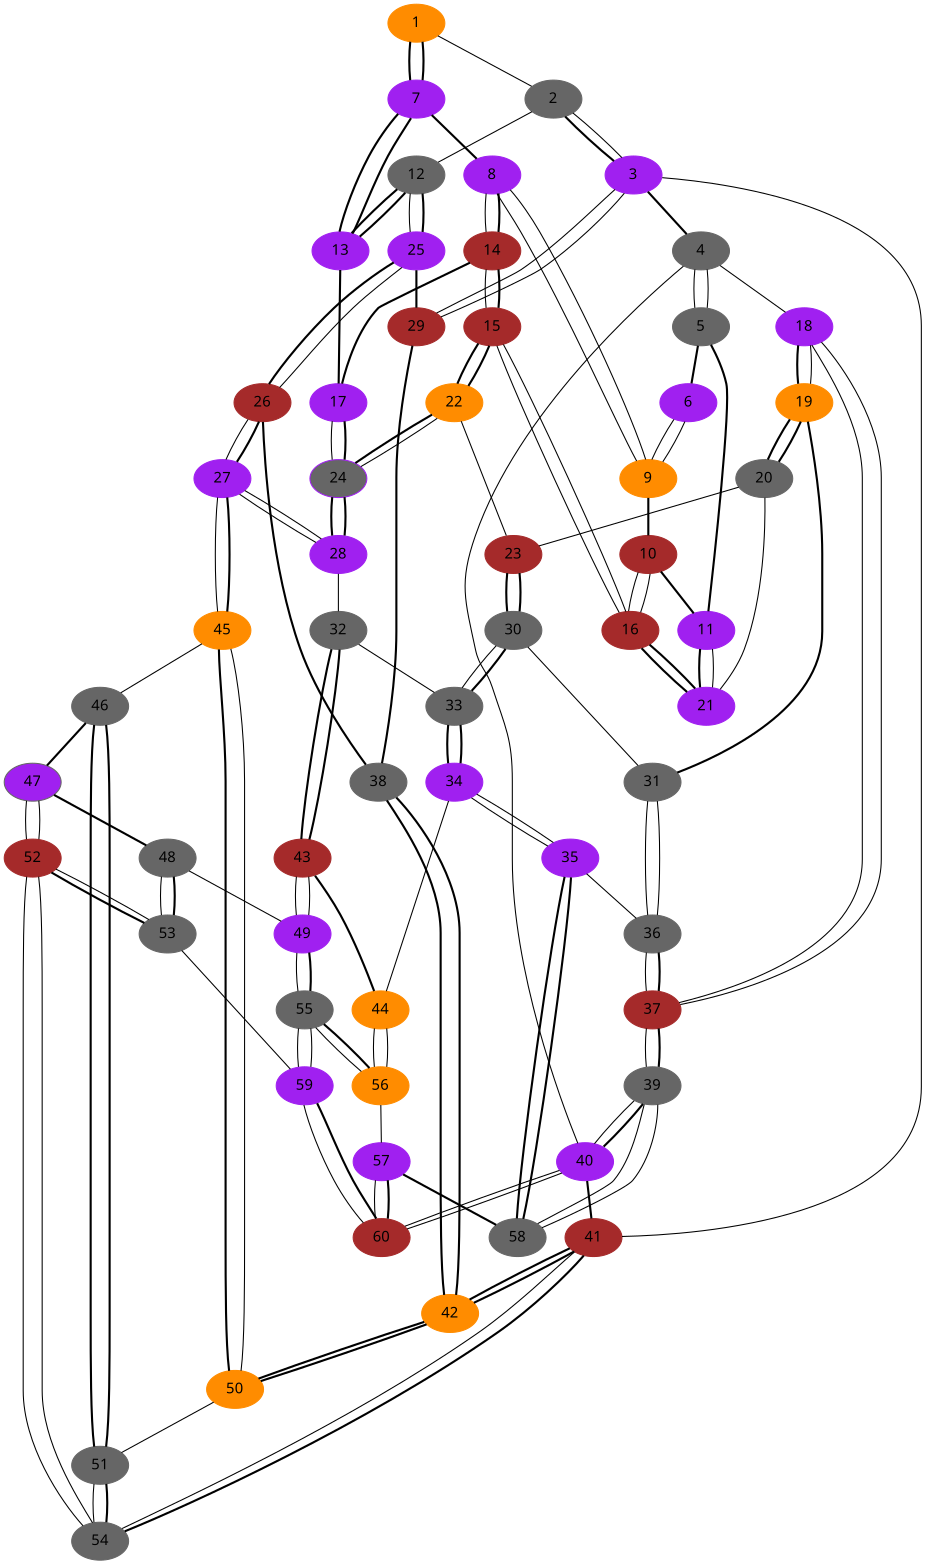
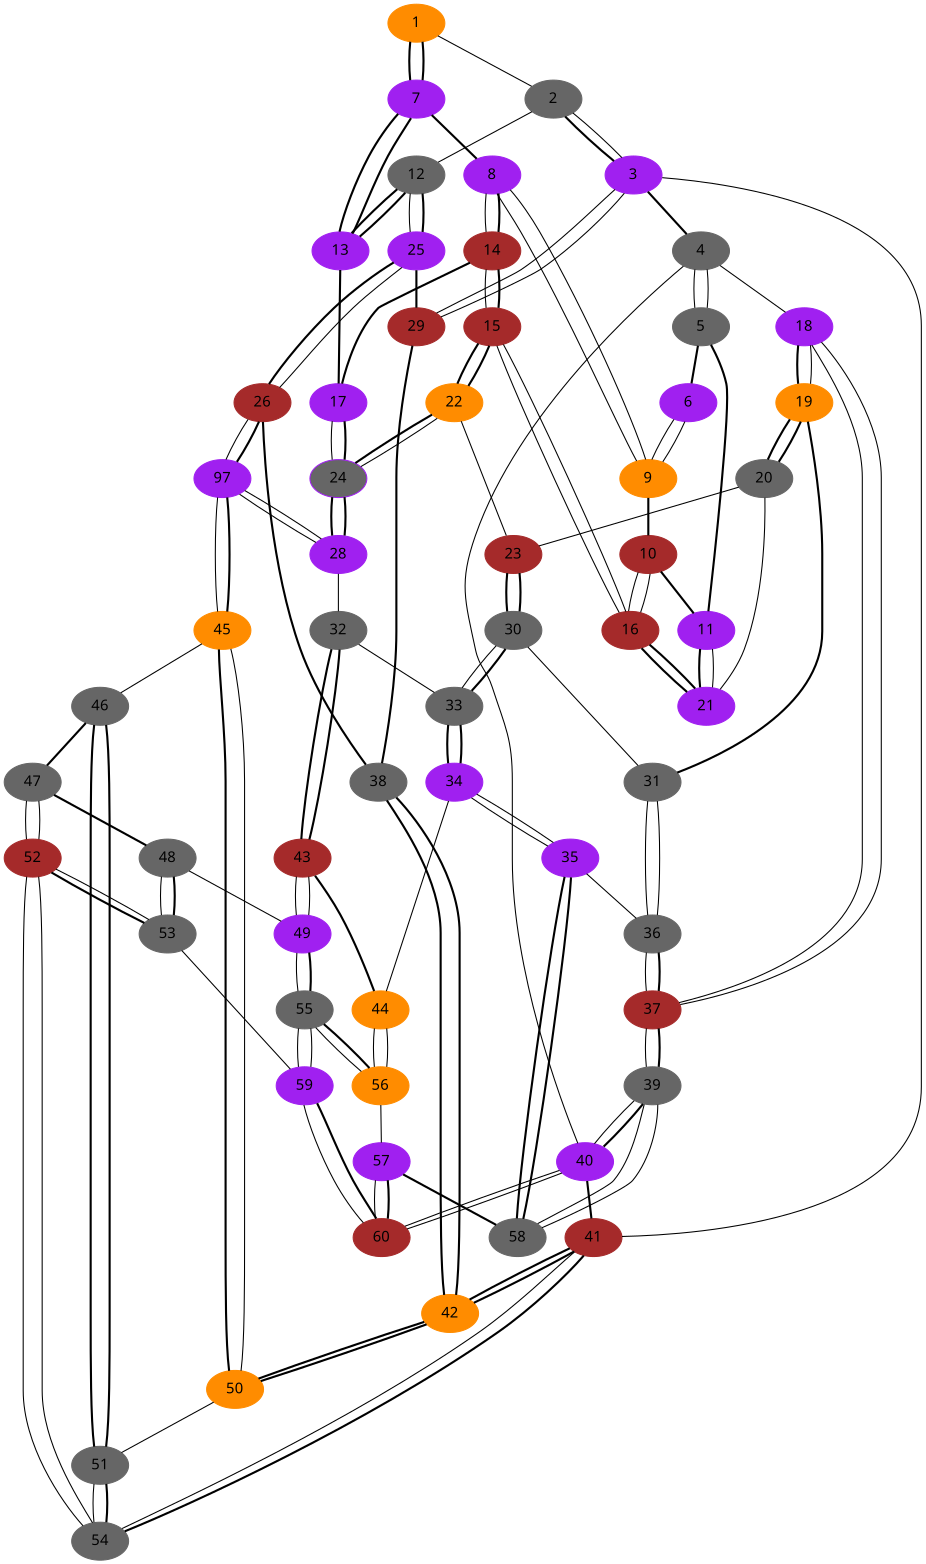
node "27": label "27" -> "97"
node "47": fillcolor purple -> gray40
